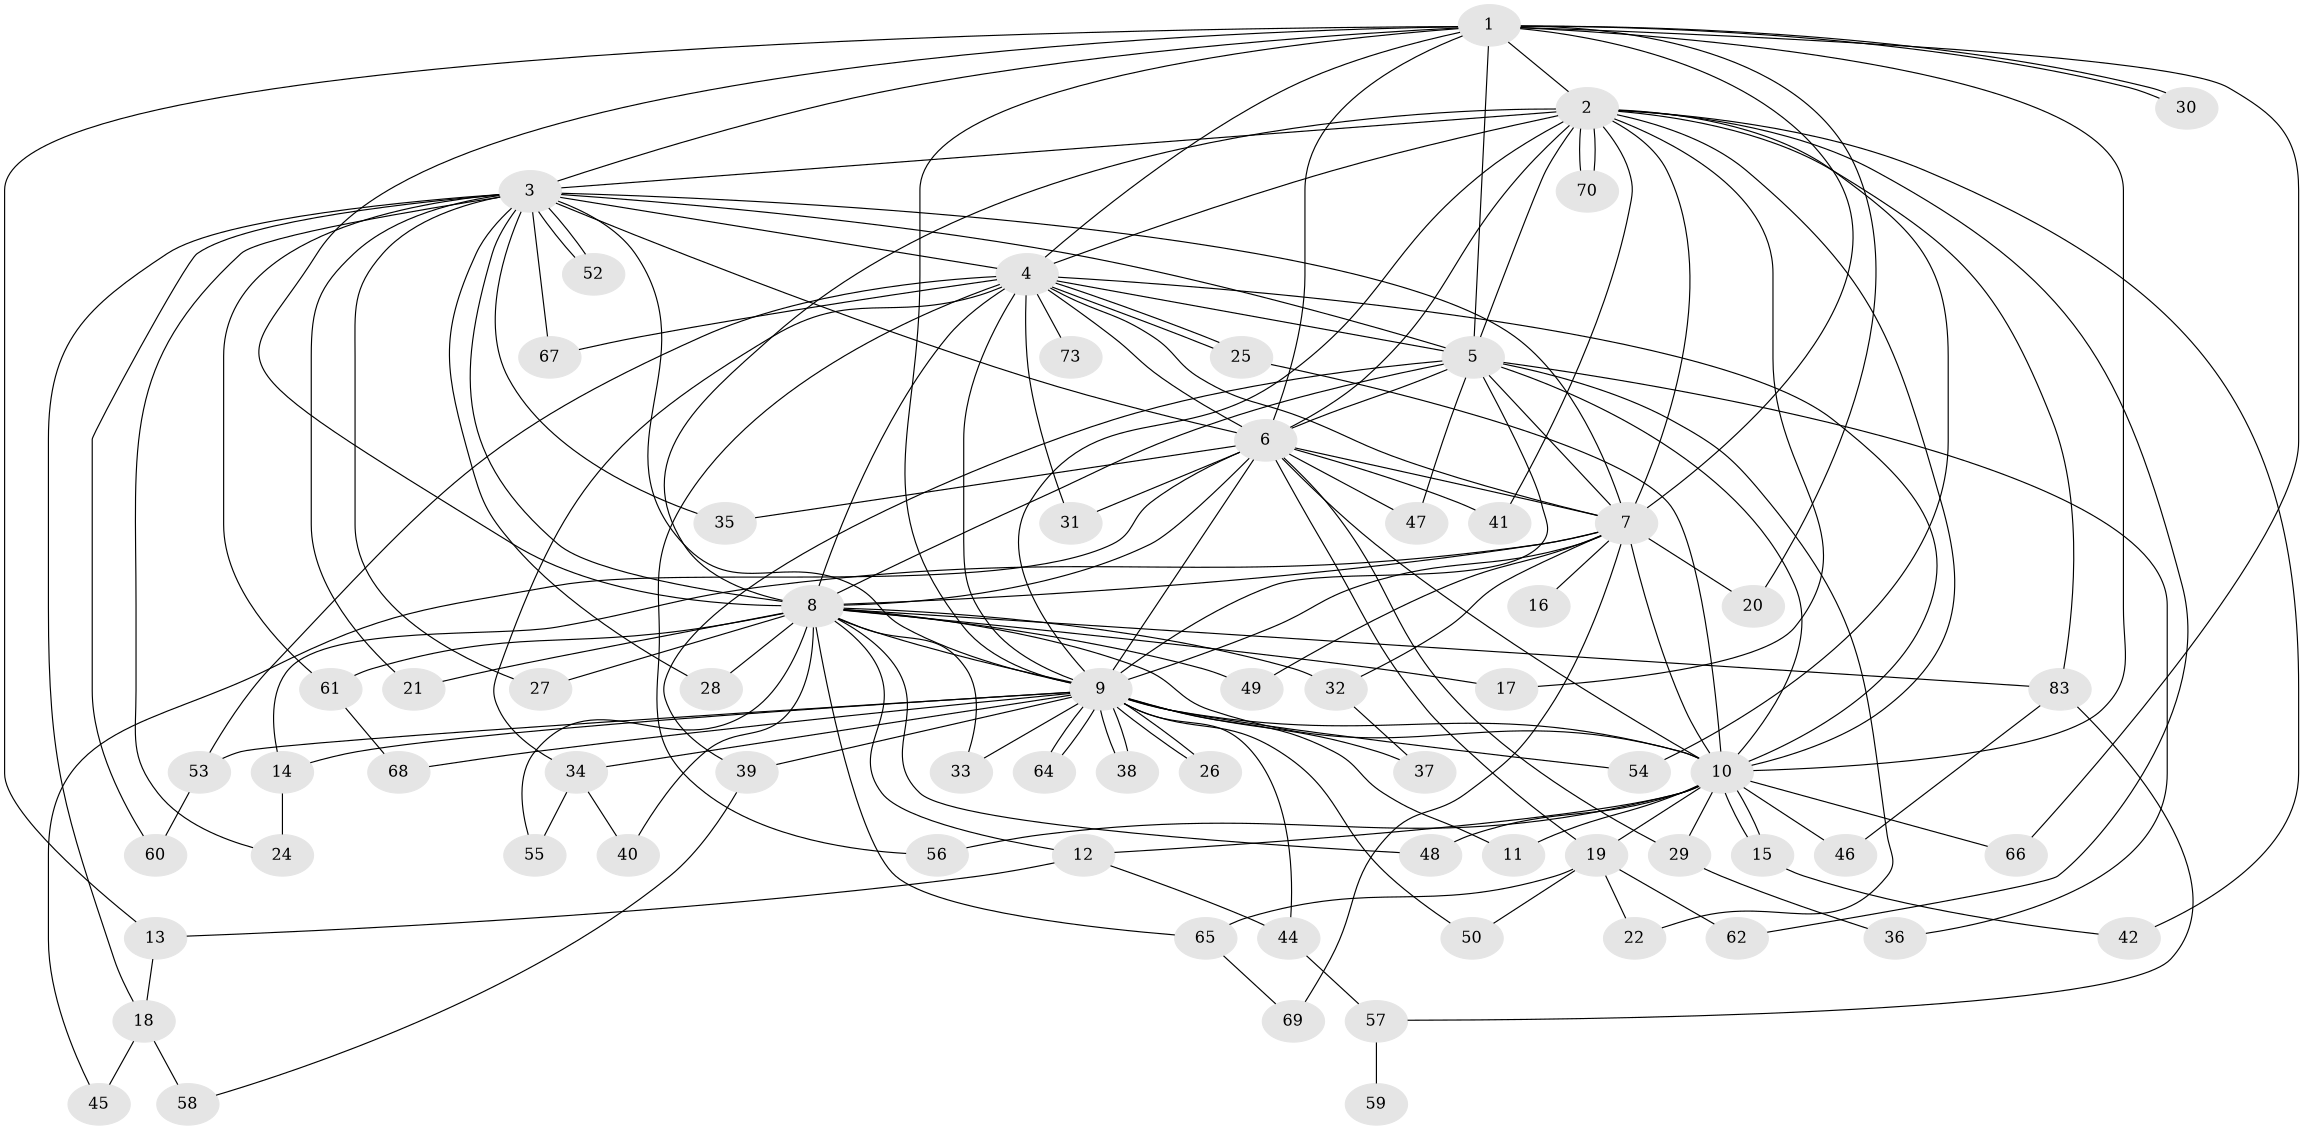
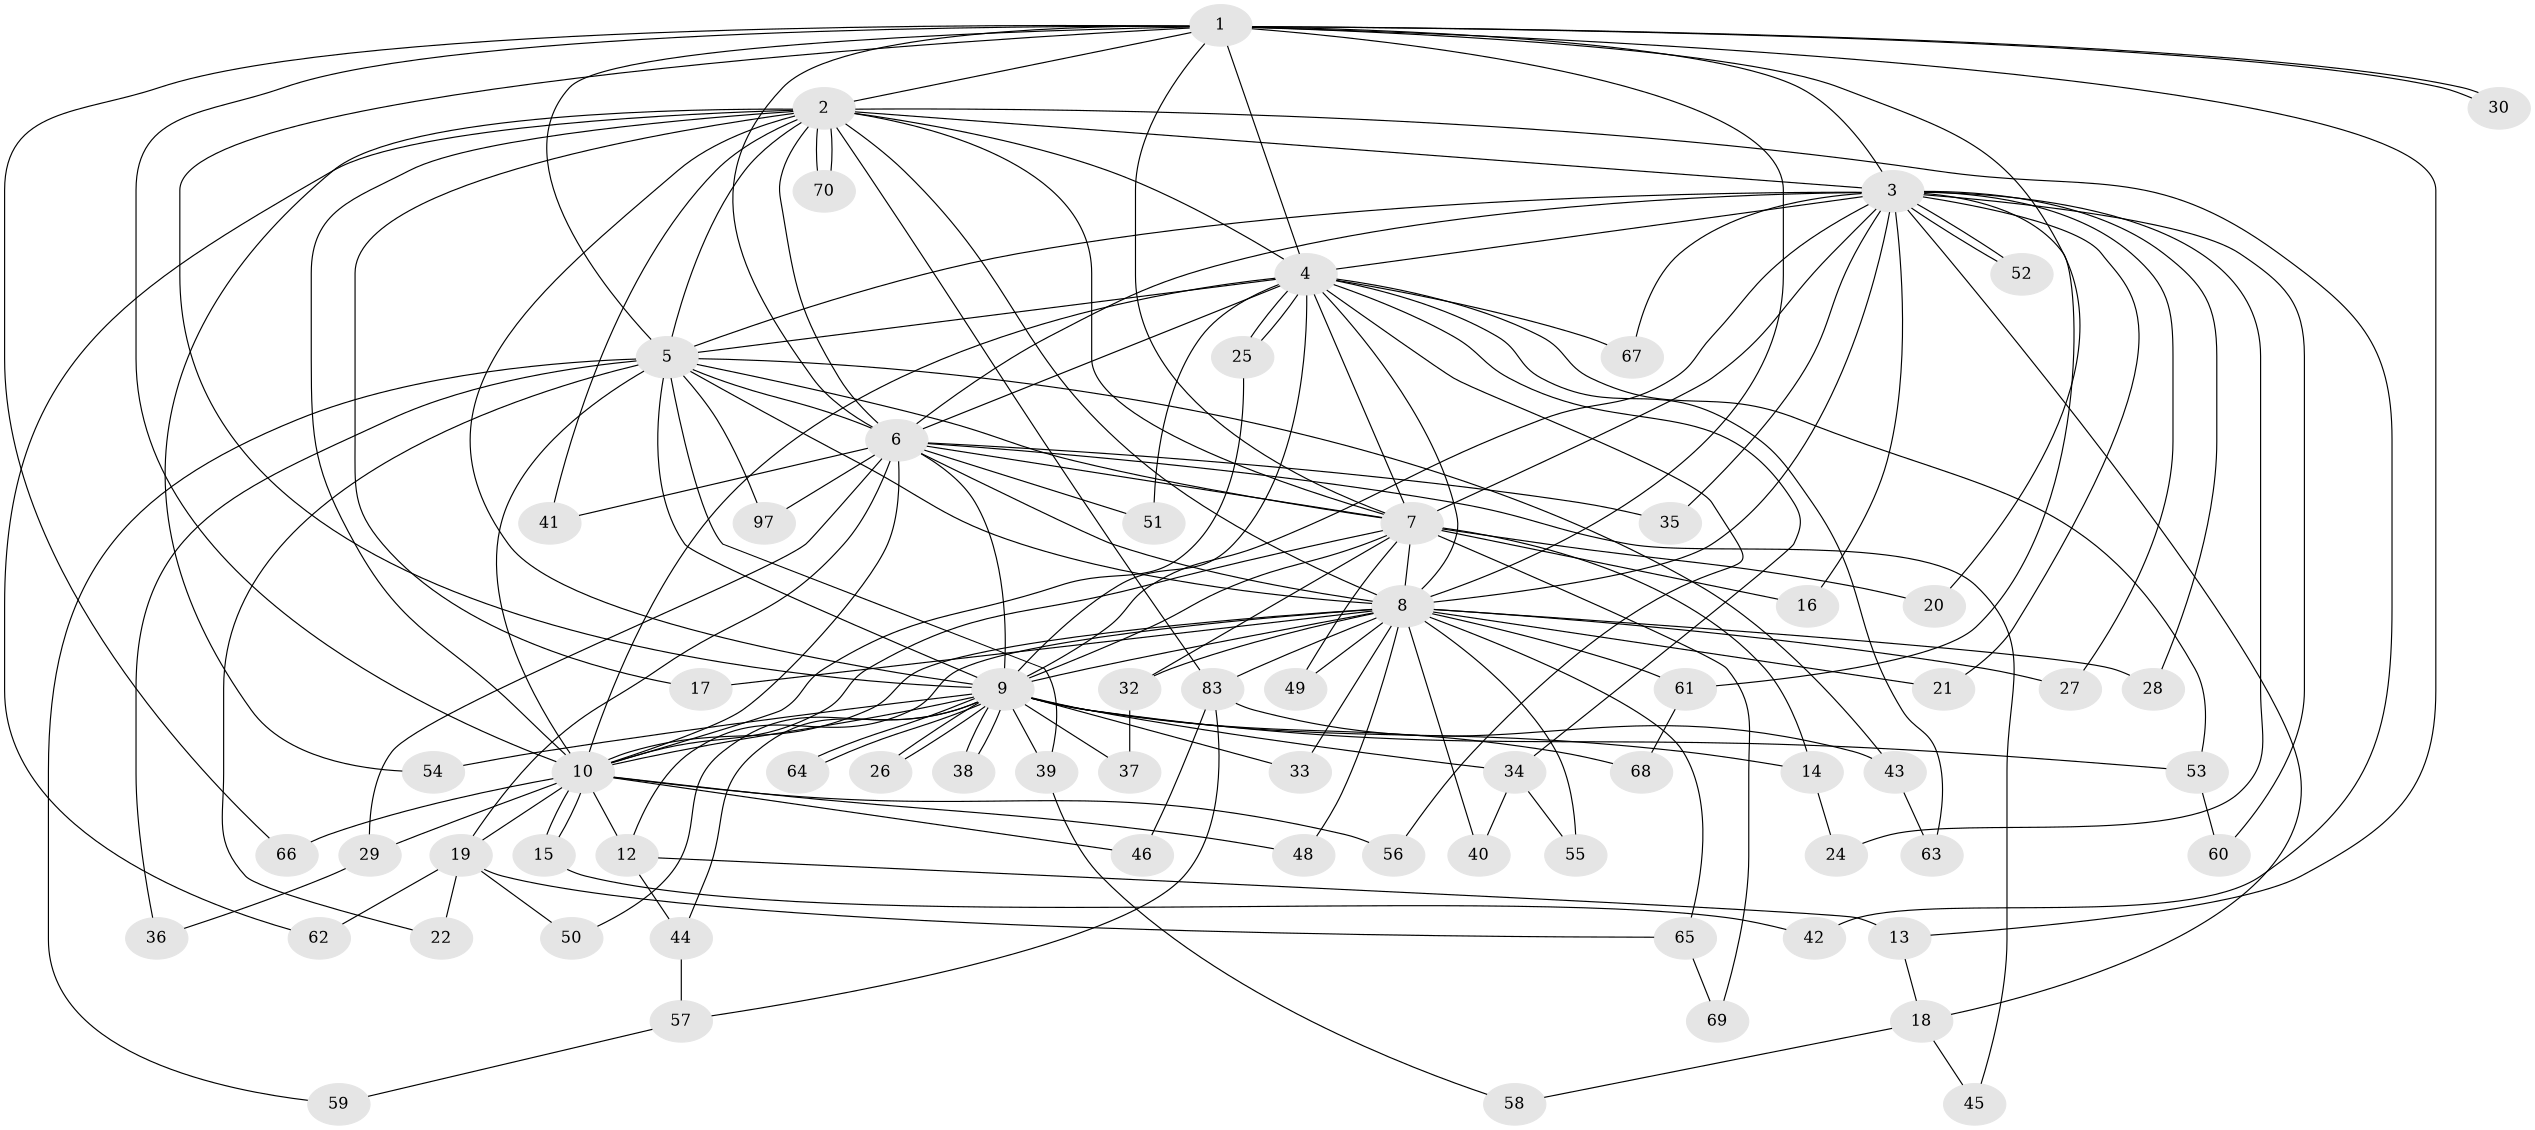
node "73": label "73" -> "63"
edge "3" -- "16": added
node "31": label "31" -> "51"
node "47": label "47" -> "97"
edge "5" -- "59": added
node "43": added
node "11": removed
